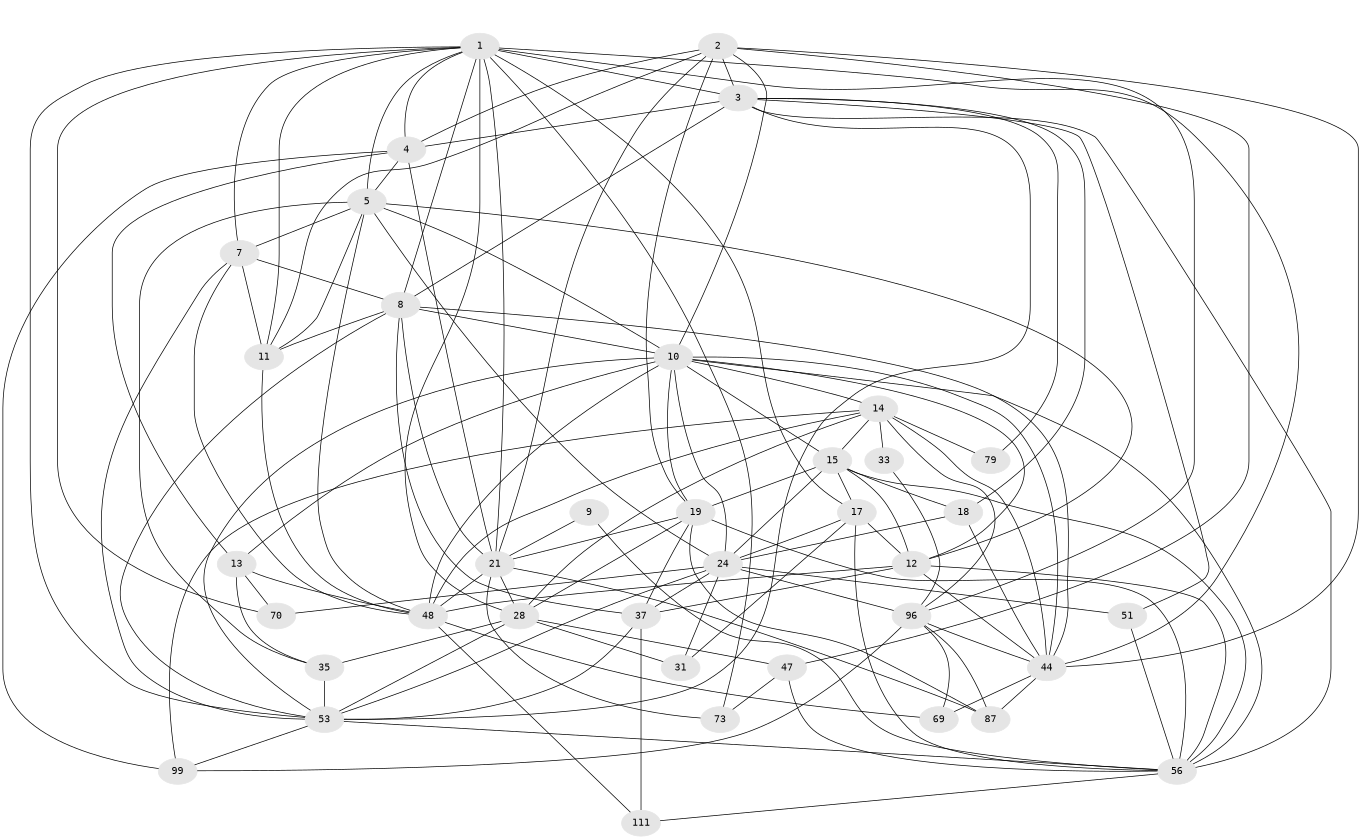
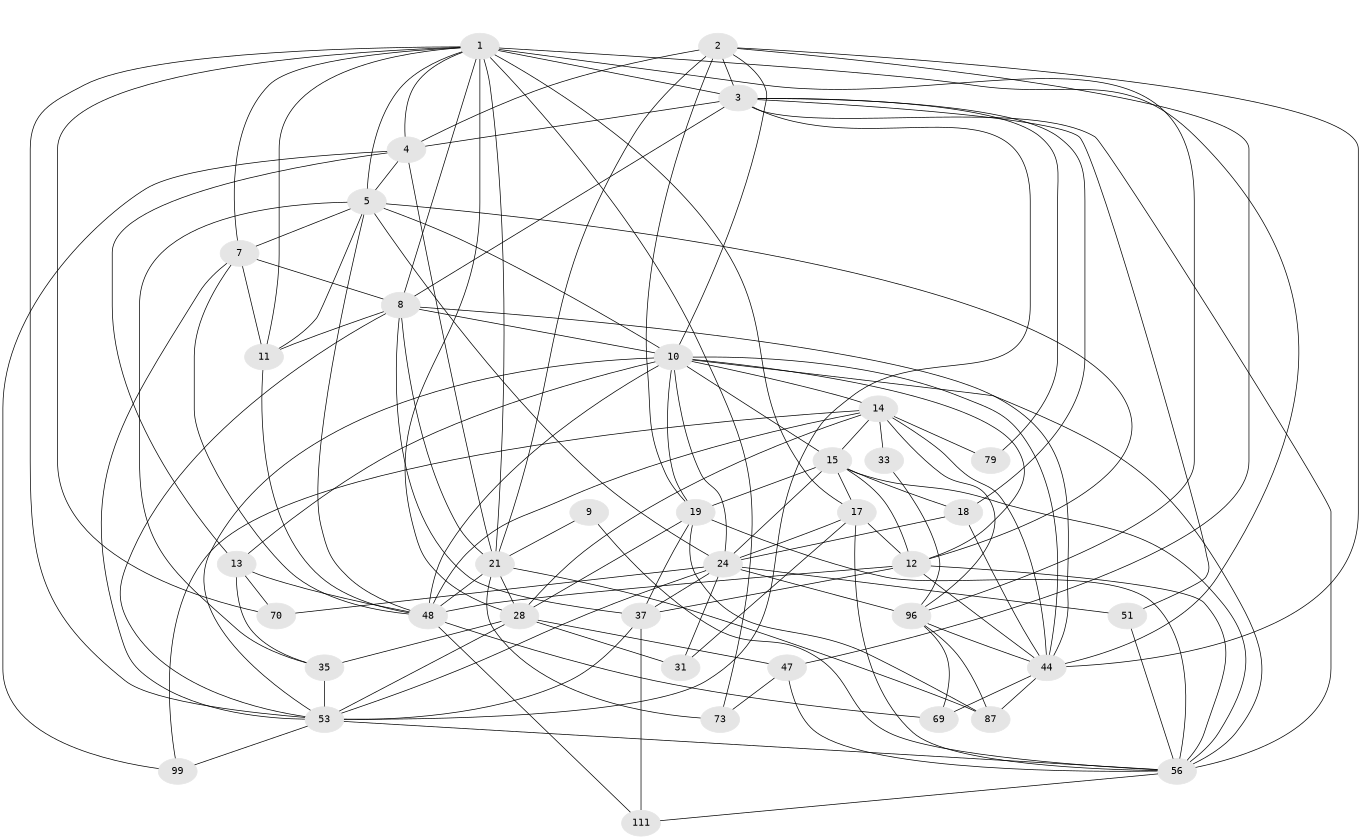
edge "2" -- "11": removed
edge "19" -- "21": removed
edge "96" -- "99": removed
